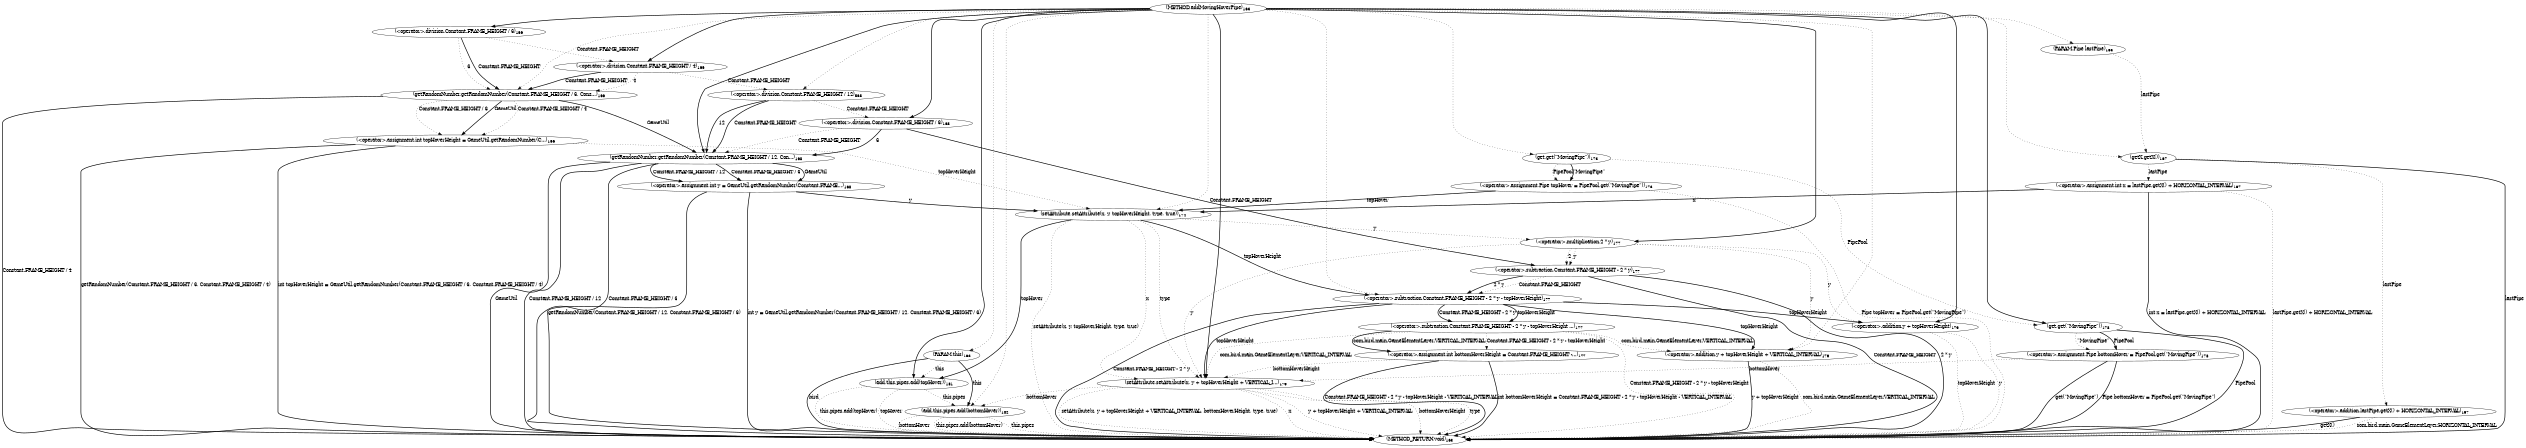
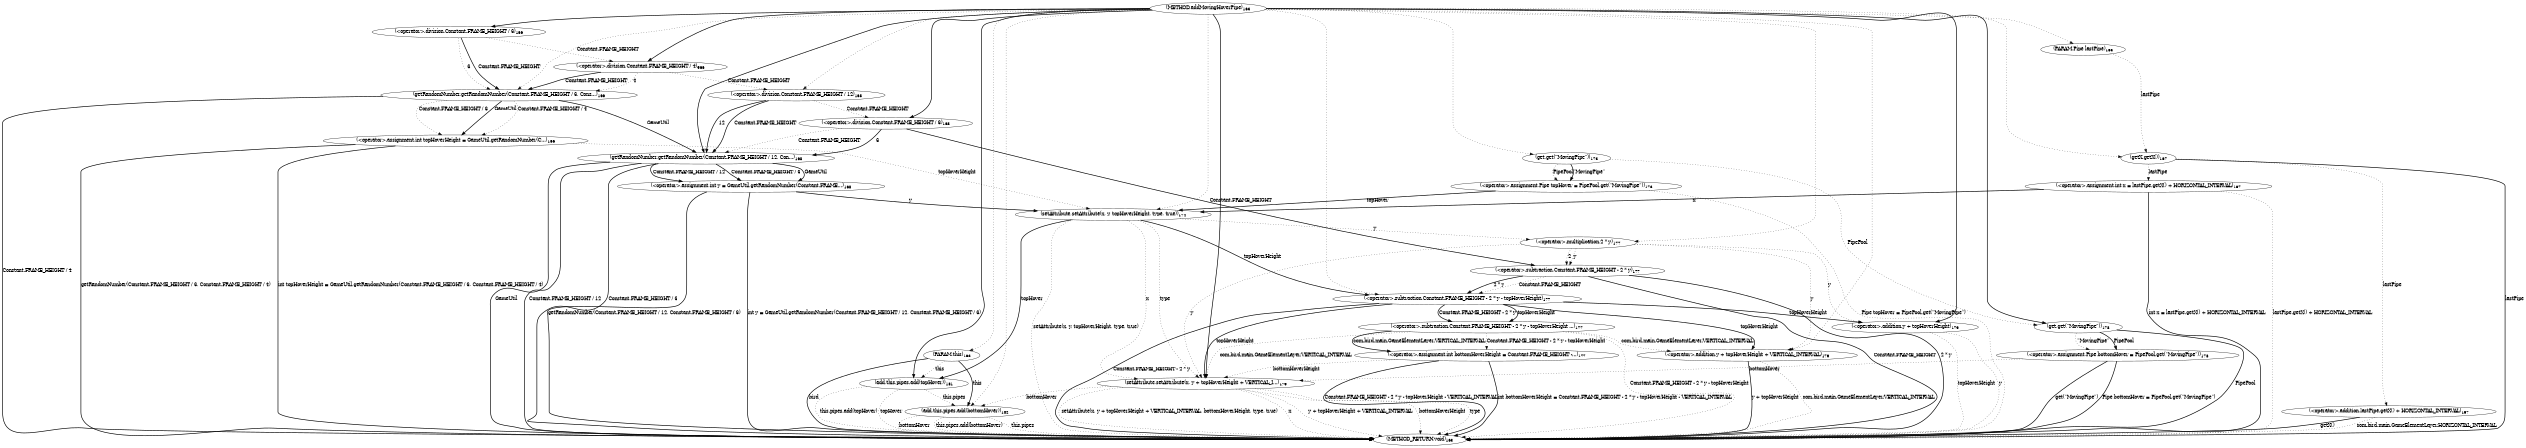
edge "(METHOD,addMovingHoverPipe)" -> "(<operator>.multiplication,2 * y)": style bold -> dotted
node "(<operator>.division,Constant.FRAME_HEIGHT / 4)": text "166" -> "966"
node "(<operator>.division,Constant.FRAME_HEIGHT / 12)": text "568" -> "168"
